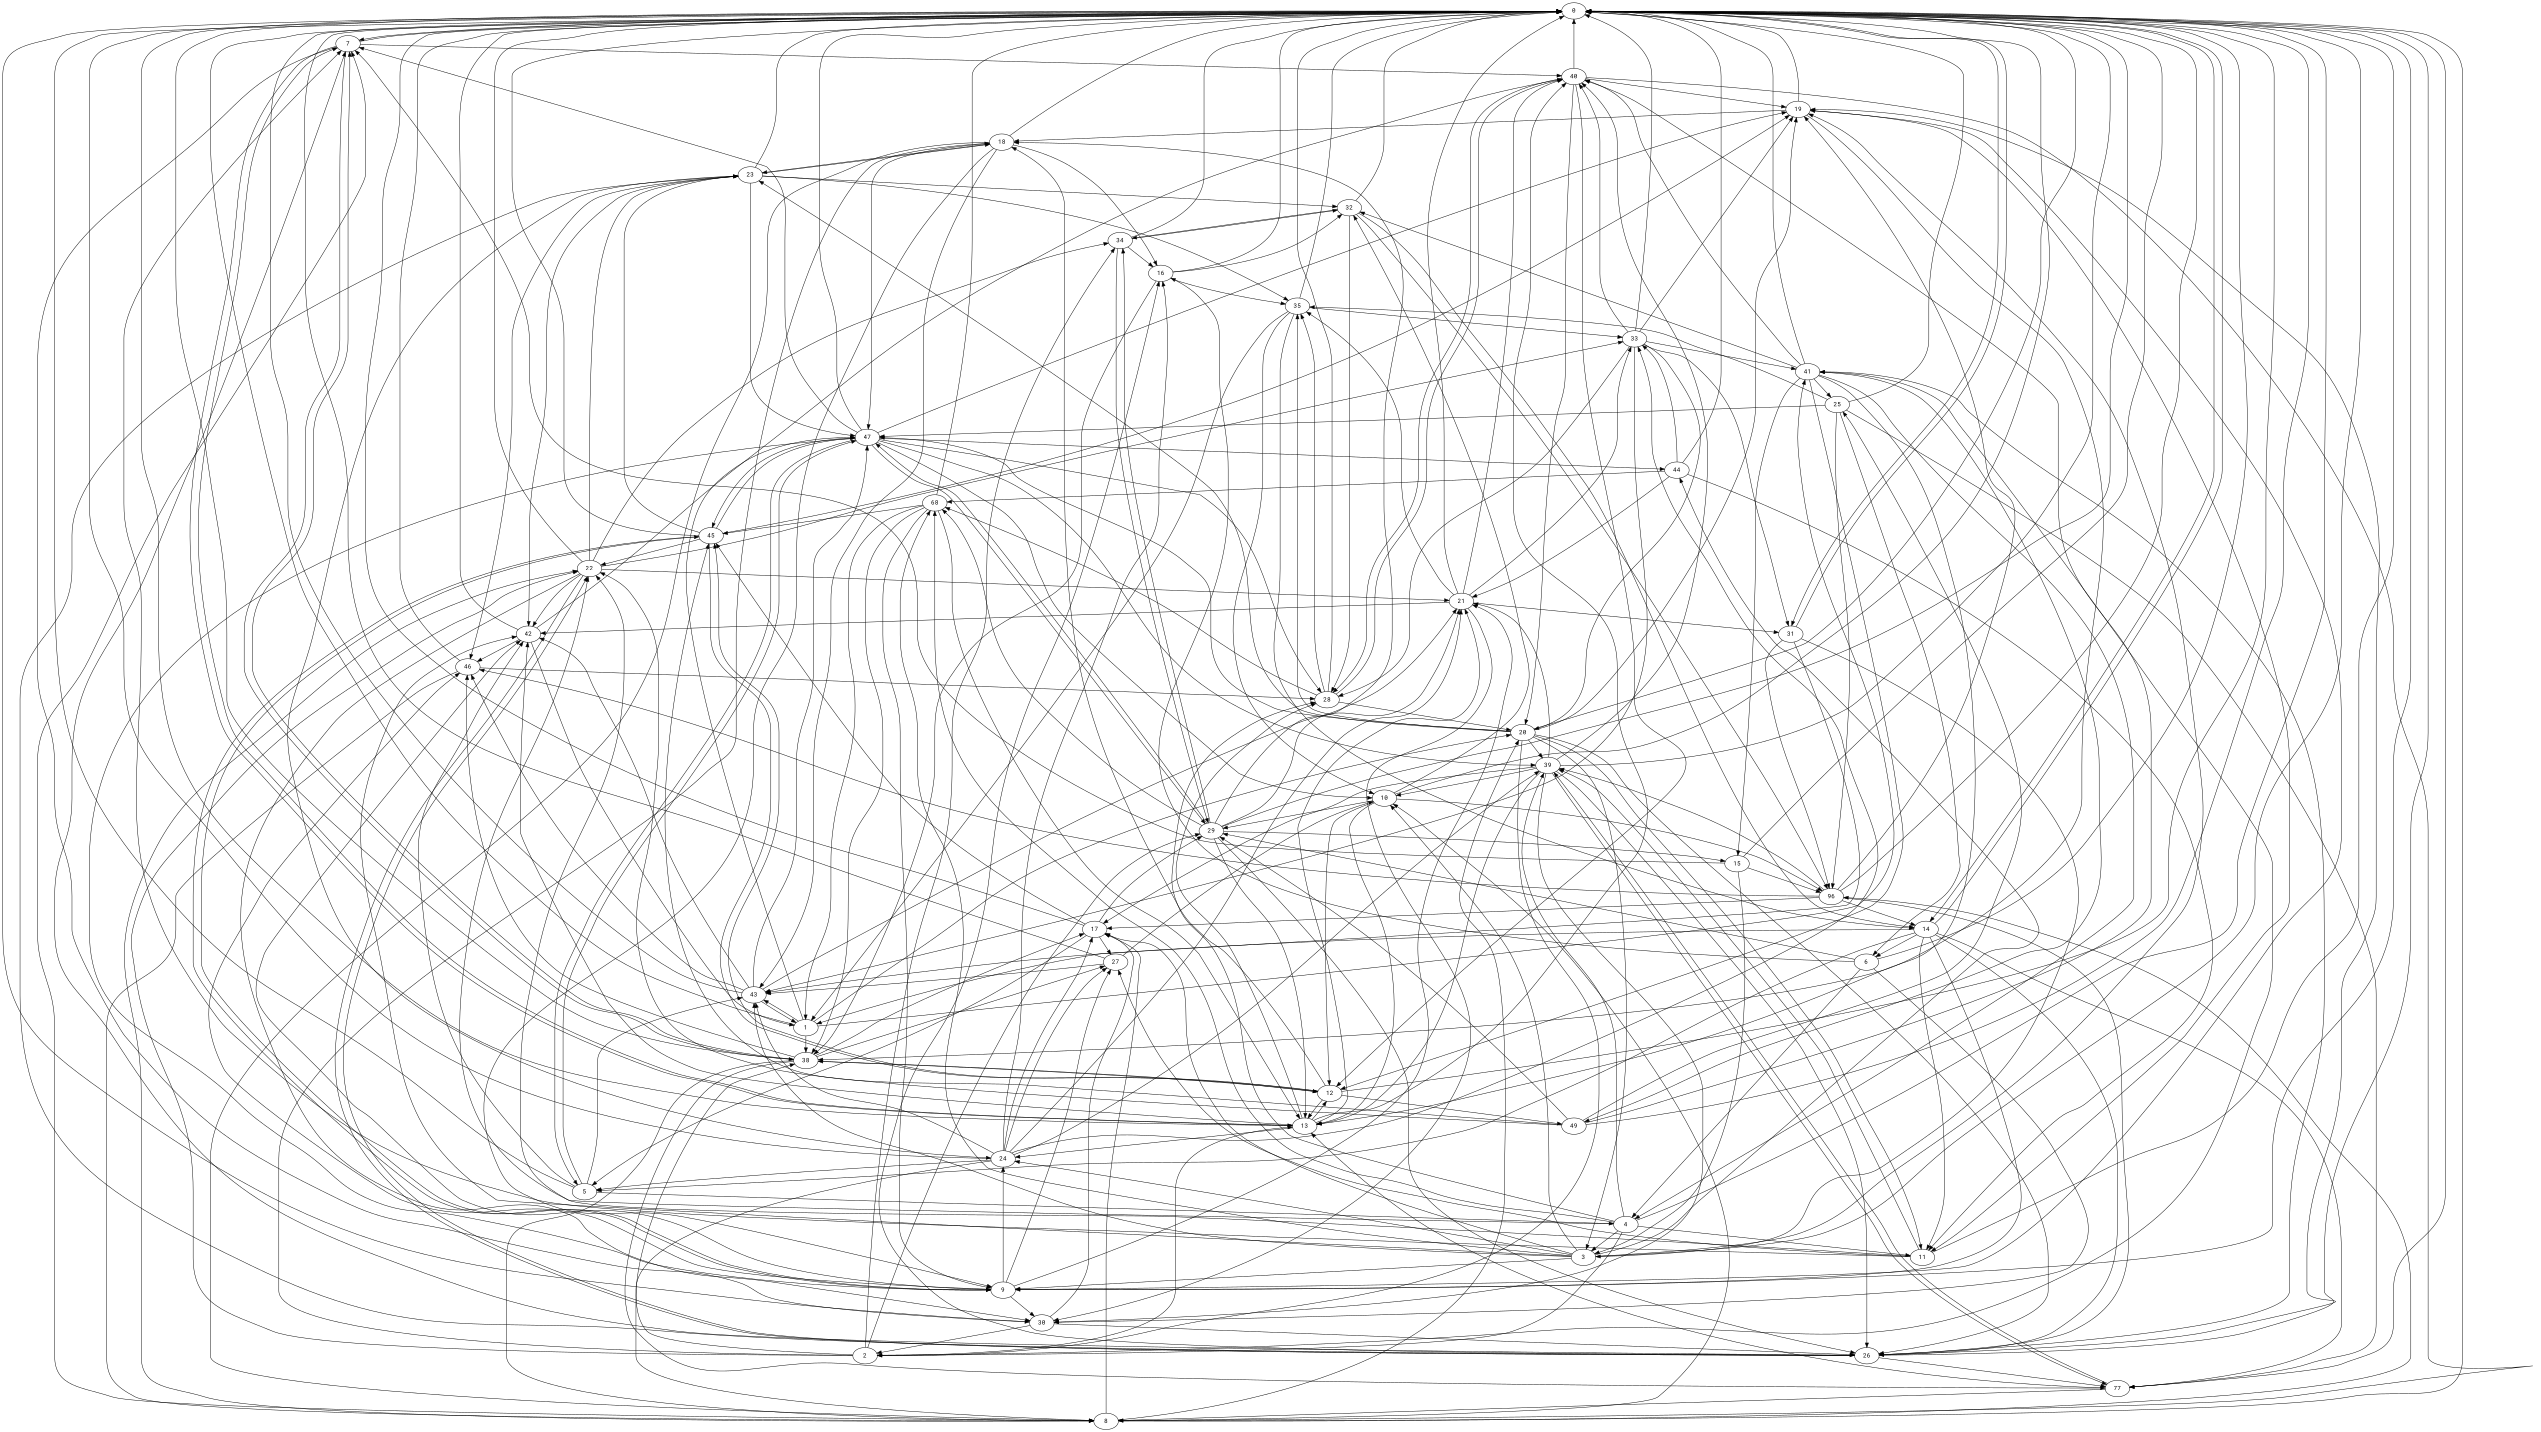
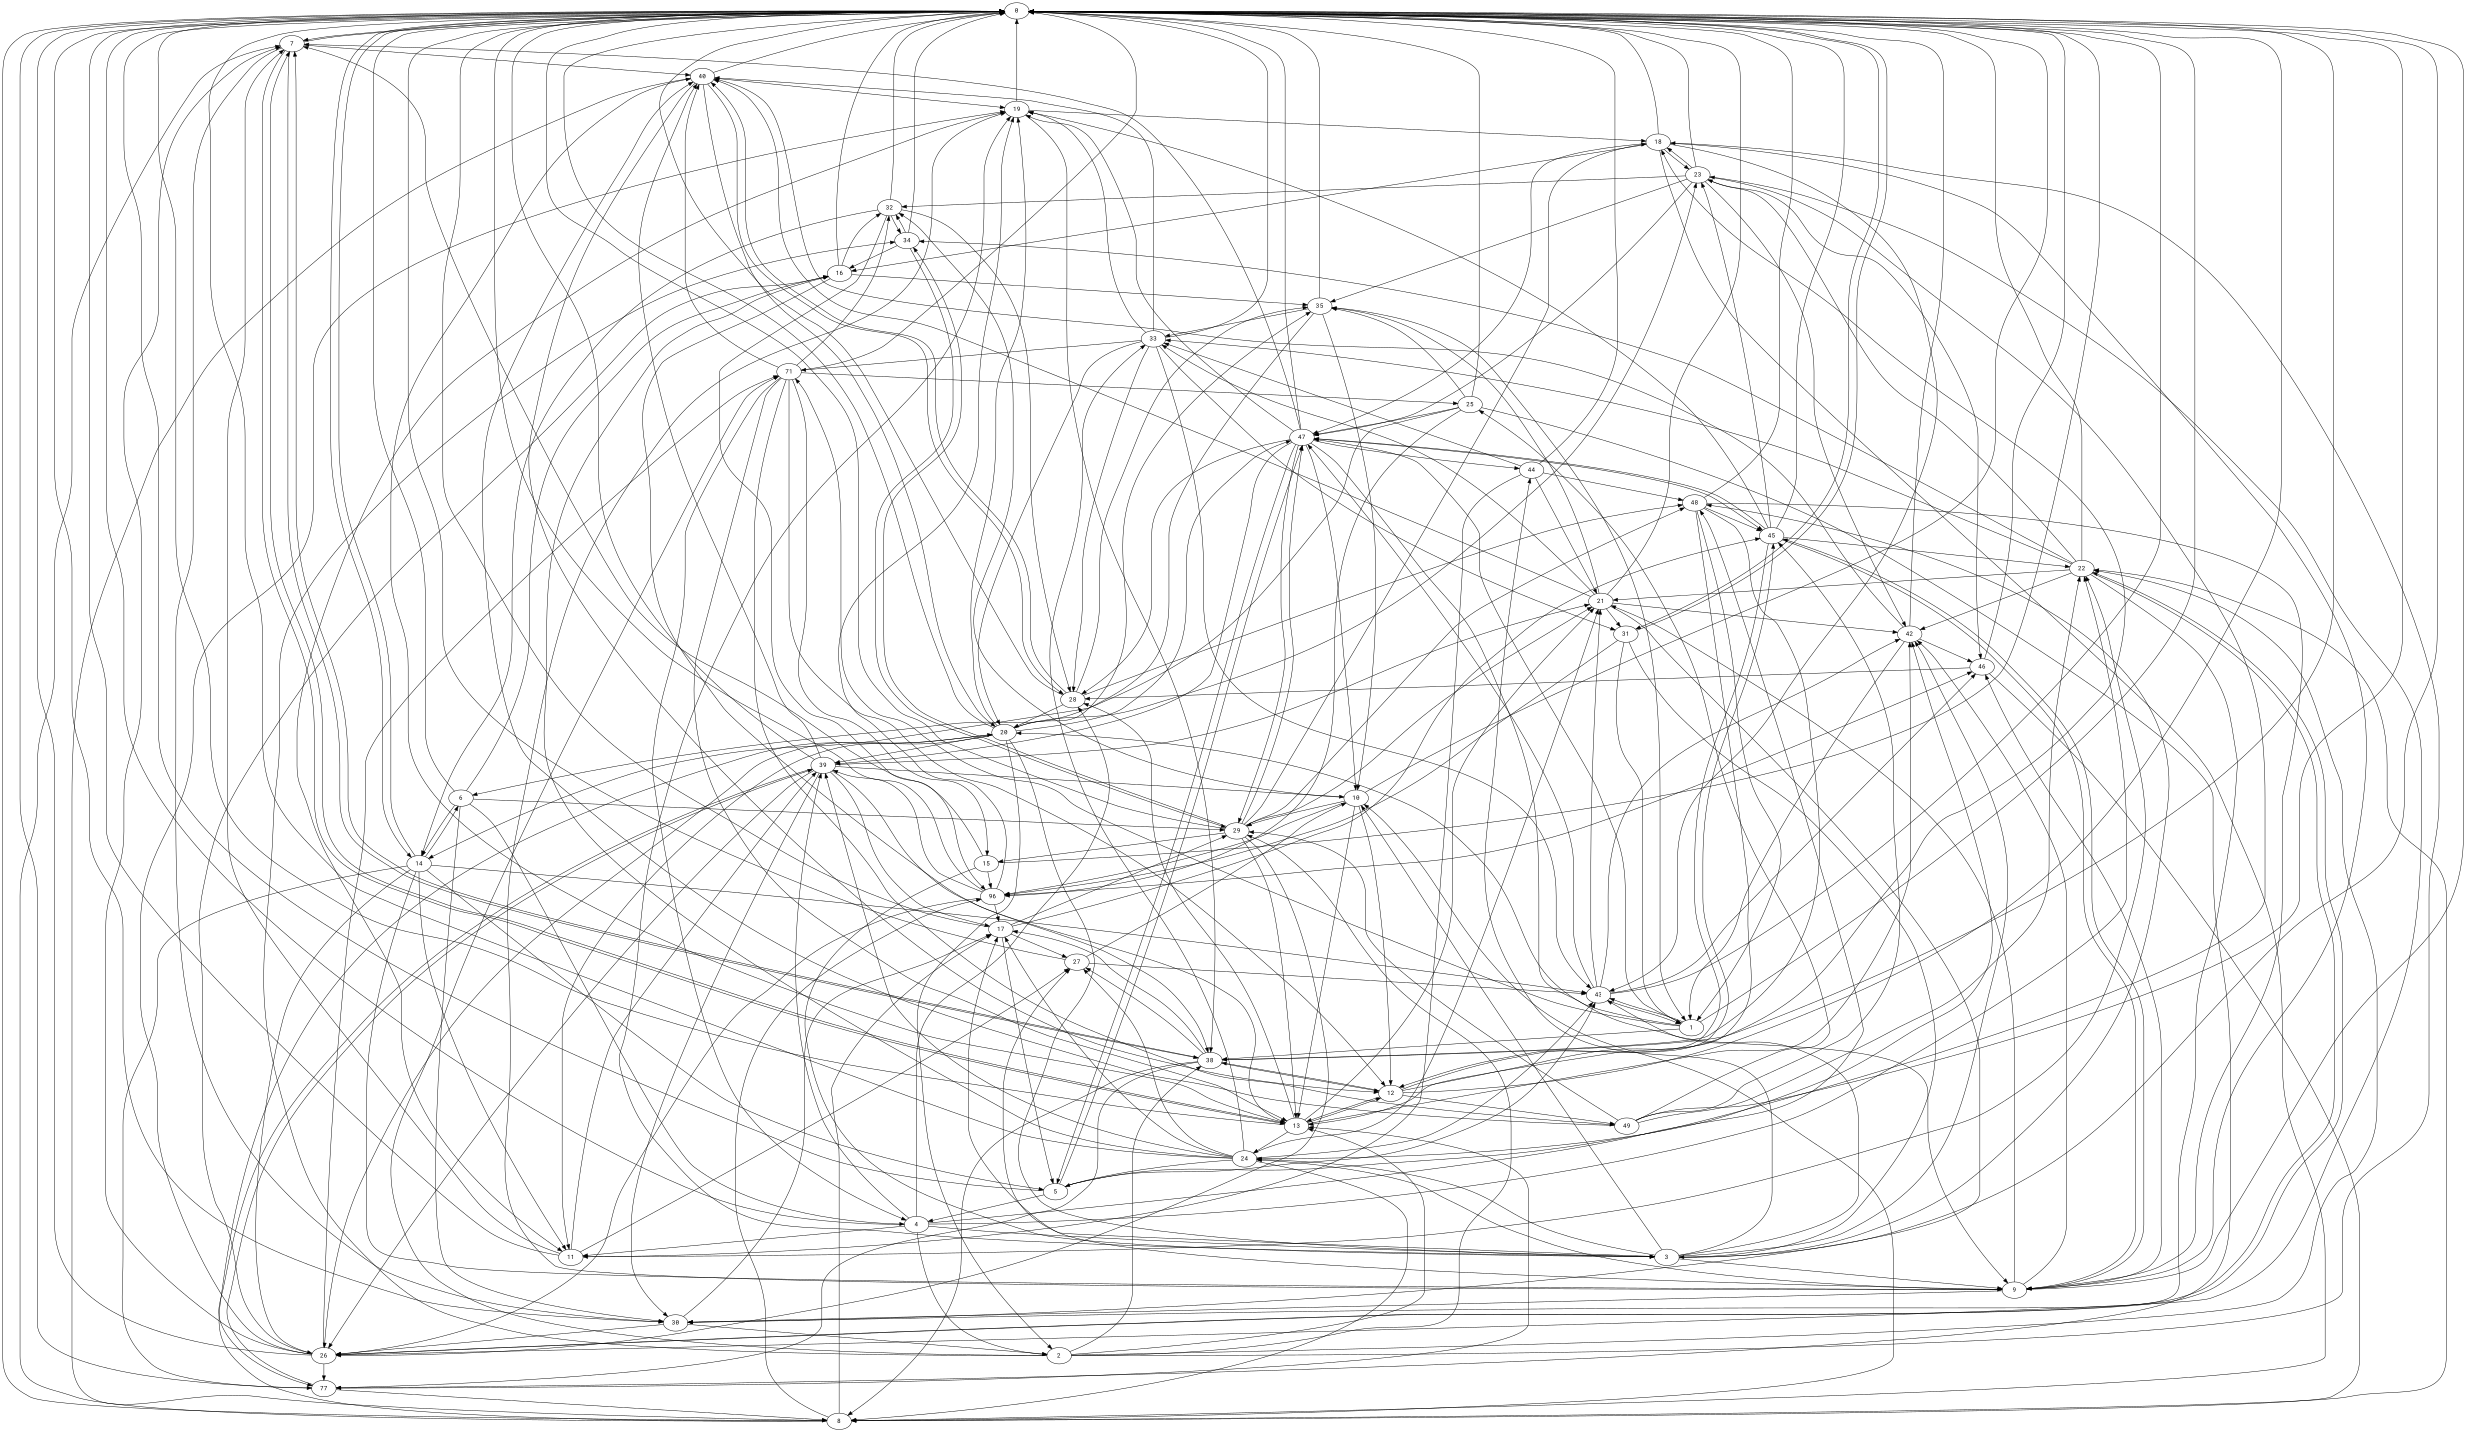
node "41": label "41" -> "71"
node "68": label "68" -> "48"
edge "96" -> "14": now "6" -> "14"
edge "38" -> "46": removed
